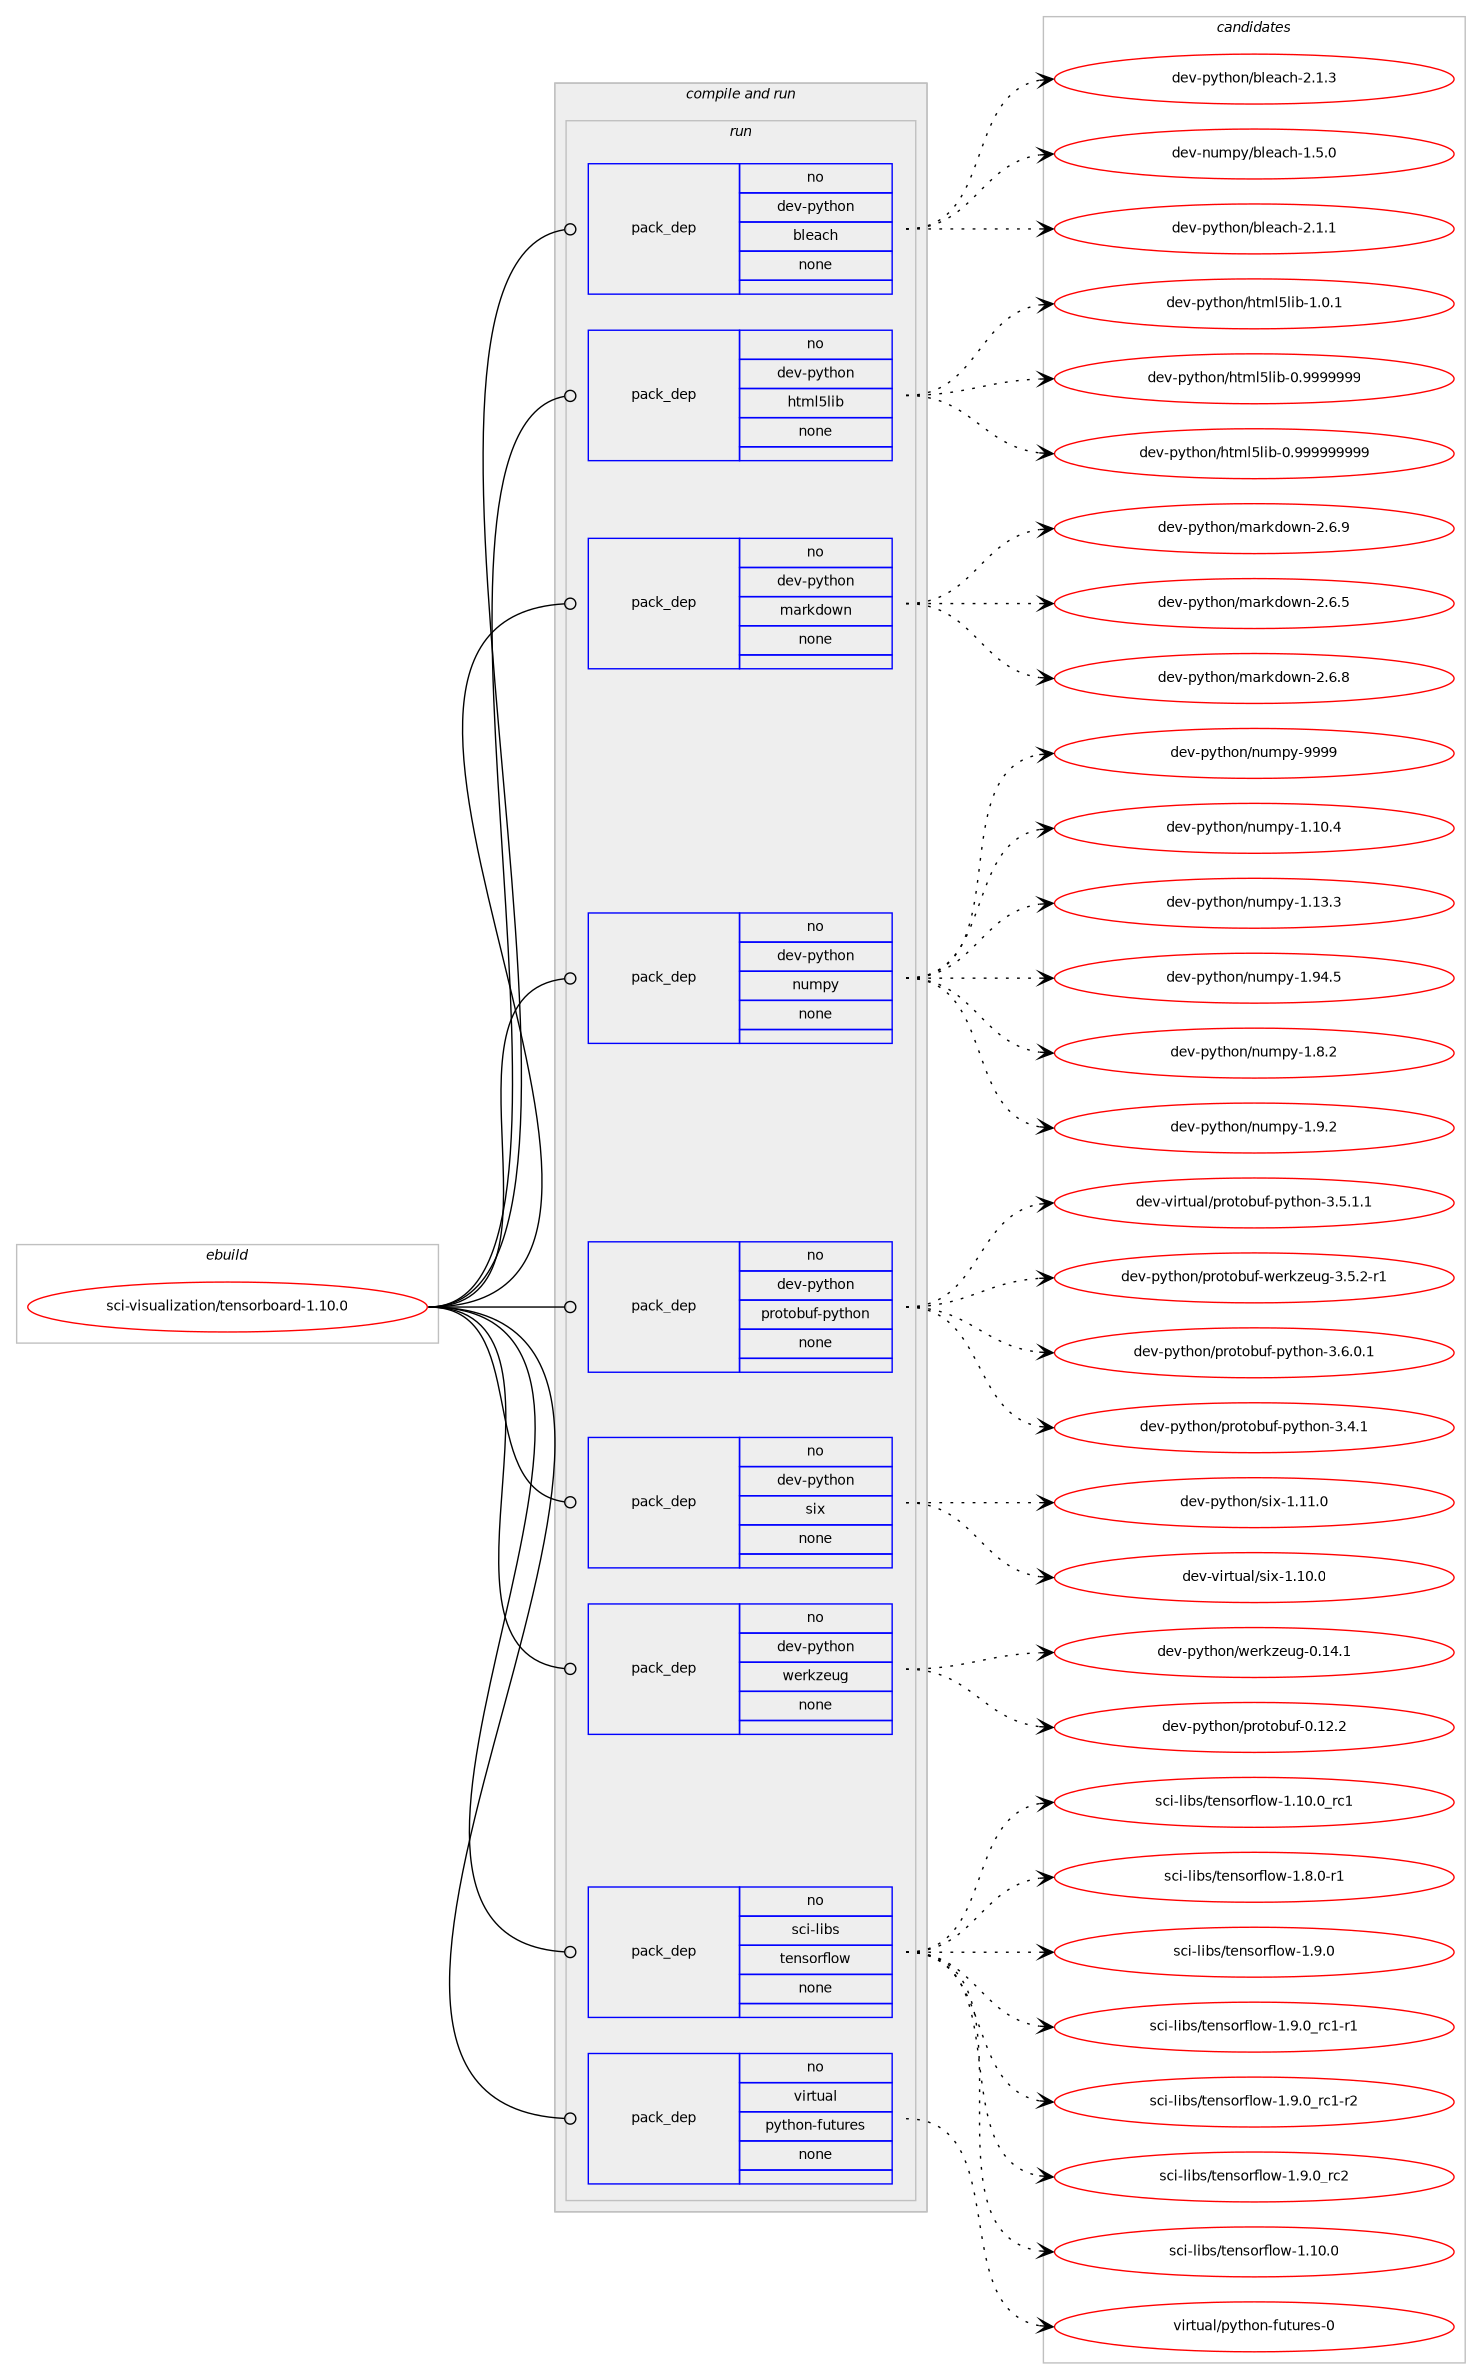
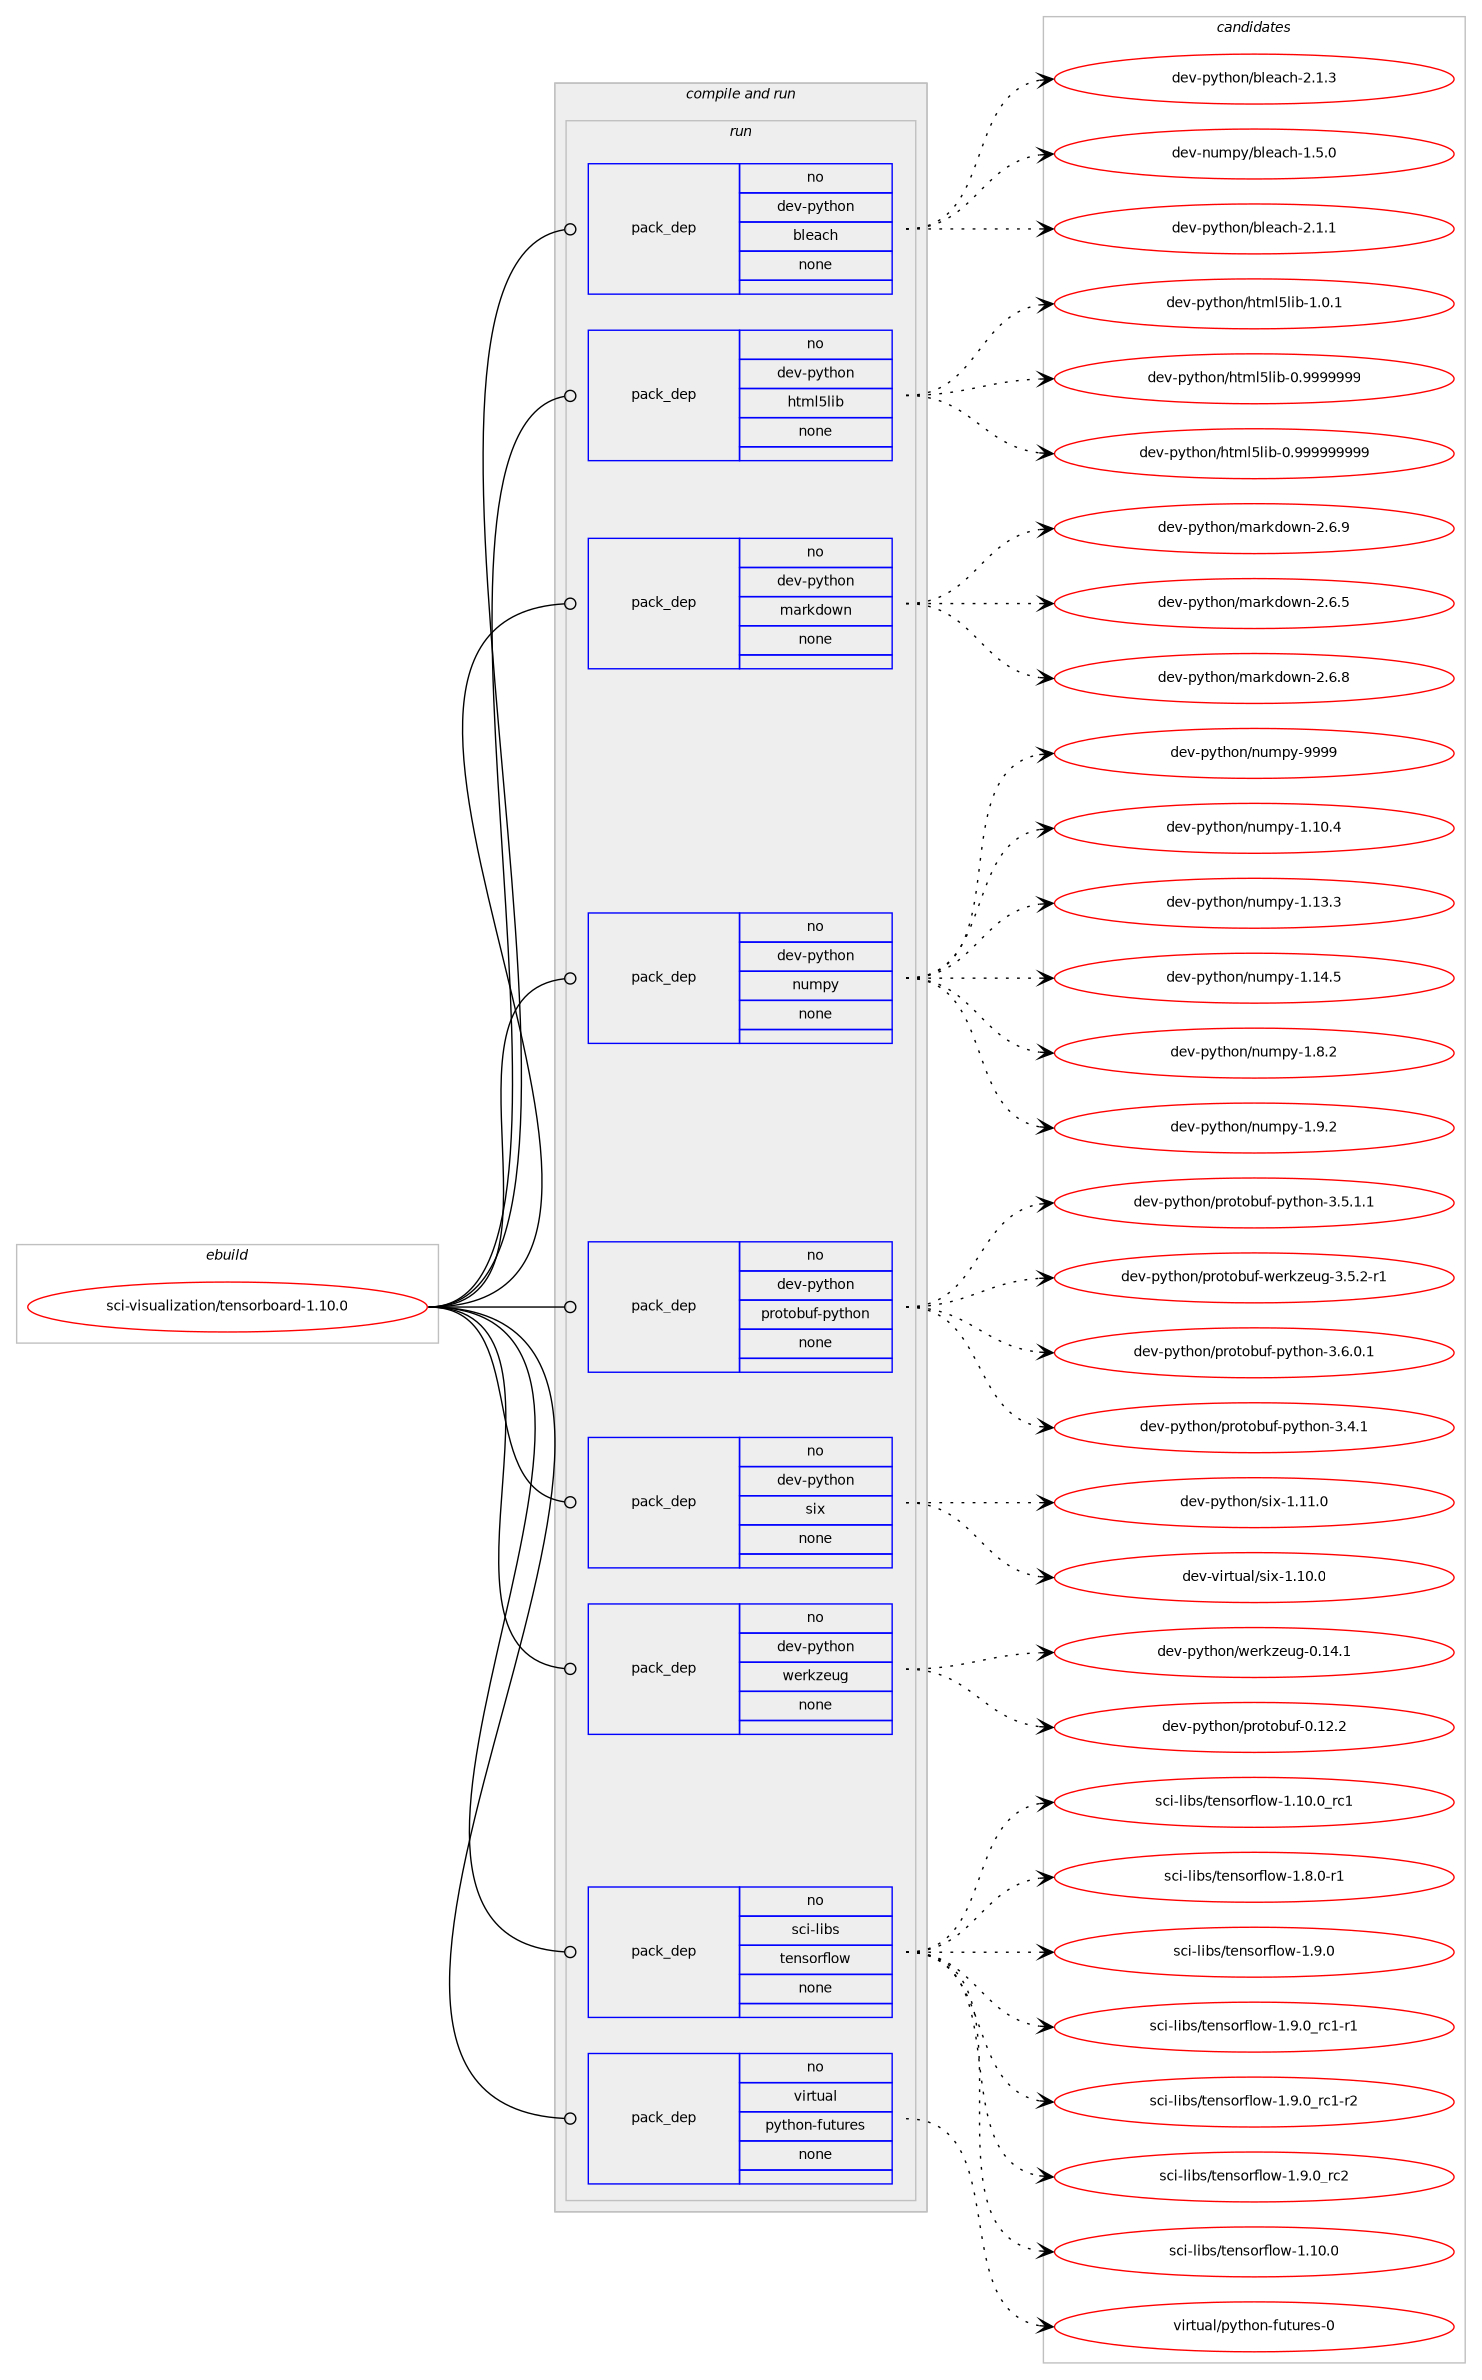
node "dev-python/numpy-1.94.5": label "dev-python/numpy-1.94.5" -> "dev-python/numpy-1.14.5"
node "dev-virtual/protobuf-python-3.5.1.1": label "dev-virtual/protobuf-python-3.5.1.1" -> "dev-python/protobuf-python-3.5.1.1"
